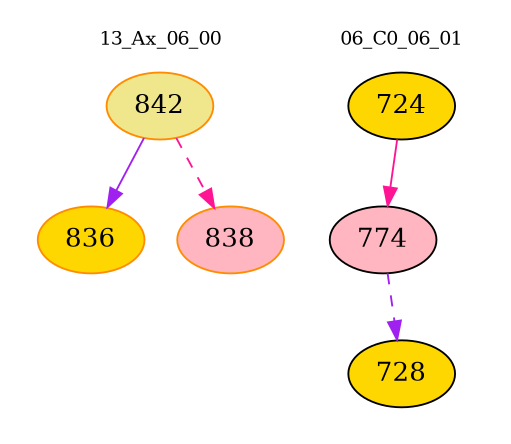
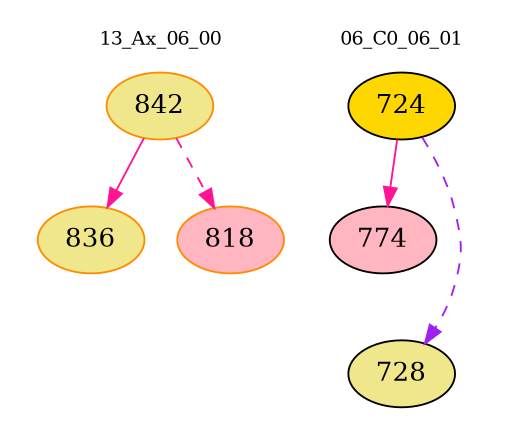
edge "842" -> "836": color purple -> deeppink
node "836": fillcolor gold -> khaki
node "838": label "838" -> "818"
edge "774" -> "728": now "724" -> "728"
node "728": fillcolor gold -> khaki
